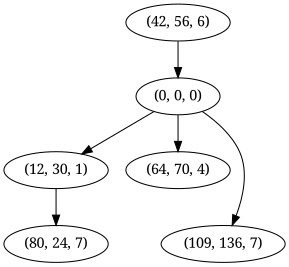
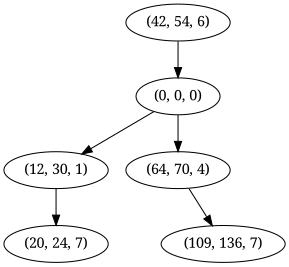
node "(42, 56, 6)": label "(42, 56, 6)" -> "(42, 54, 6)"
edge "(0, 0, 0)" -> "(109, 136, 7)": now "(64, 70, 4)" -> "(109, 136, 7)"
node "(80, 24, 7)": label "(80, 24, 7)" -> "(20, 24, 7)"
